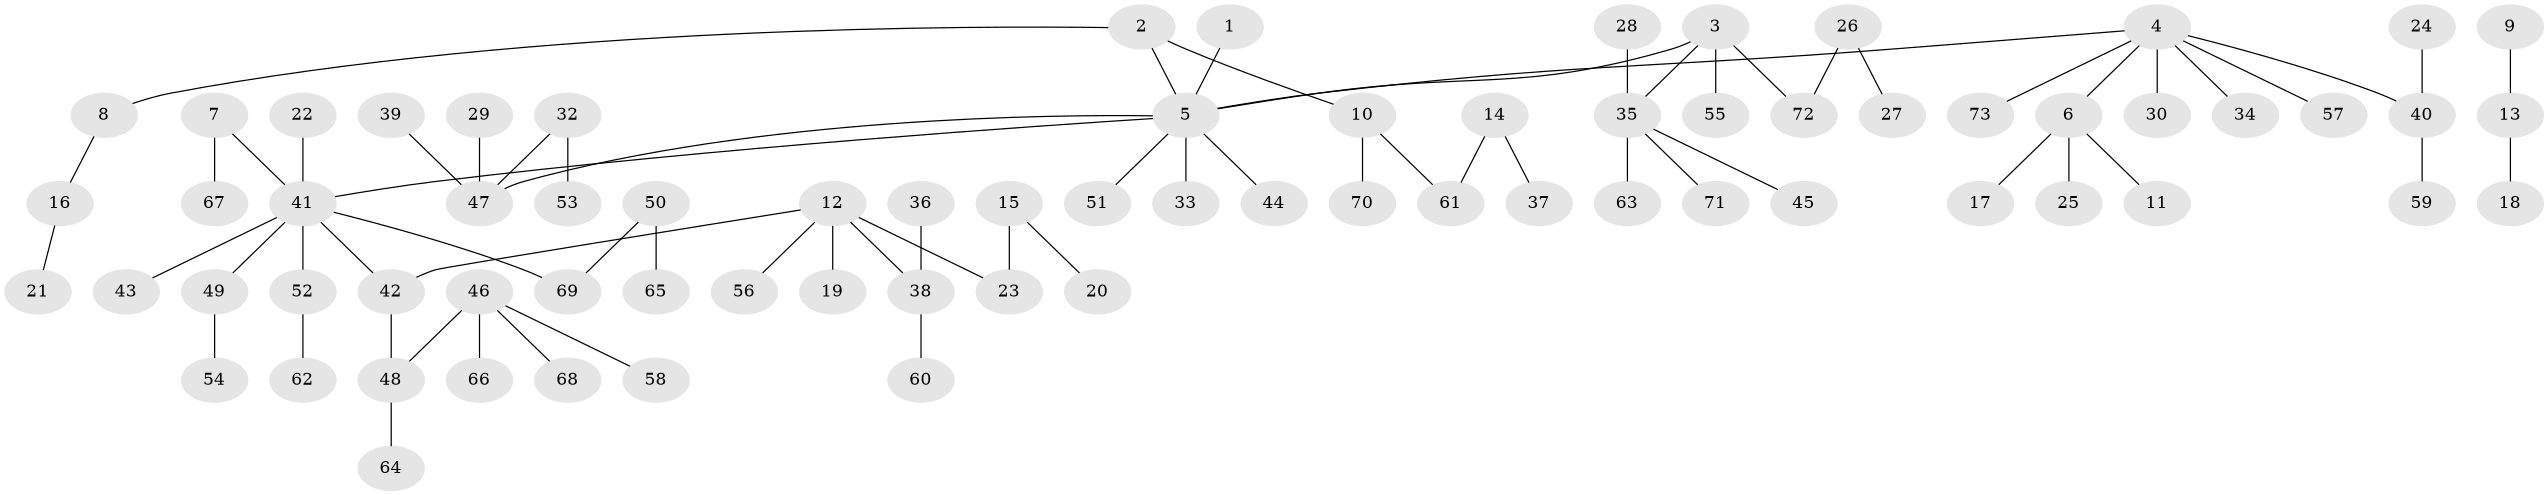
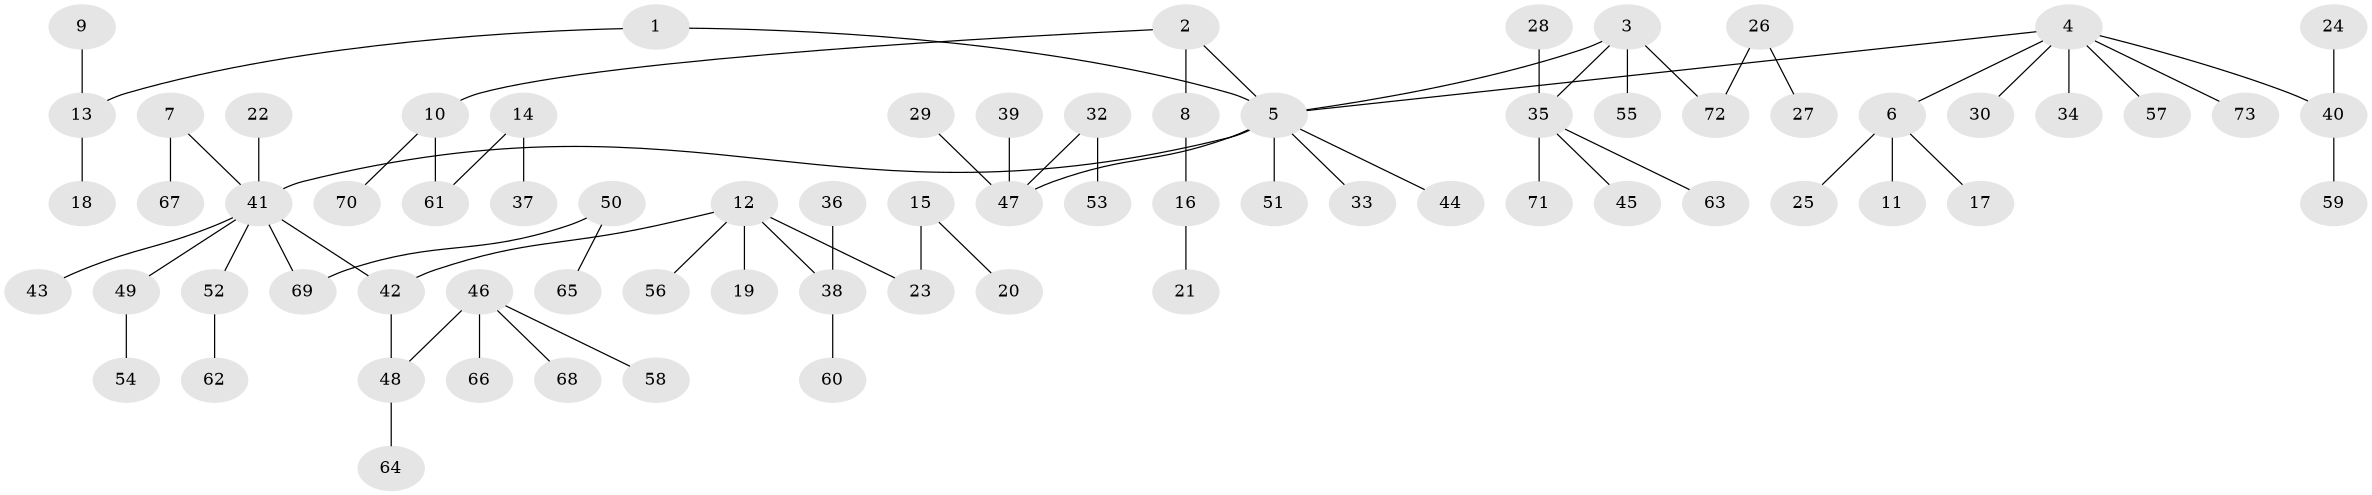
edge "1" -- "13": added
